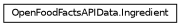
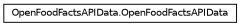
node "OpenFoodFactsAPIData.Ingredient": label "OpenFoodFactsAPIData.Ingredient" -> "OpenFoodFactsAPIData.OpenFoodFactsAPIData"
